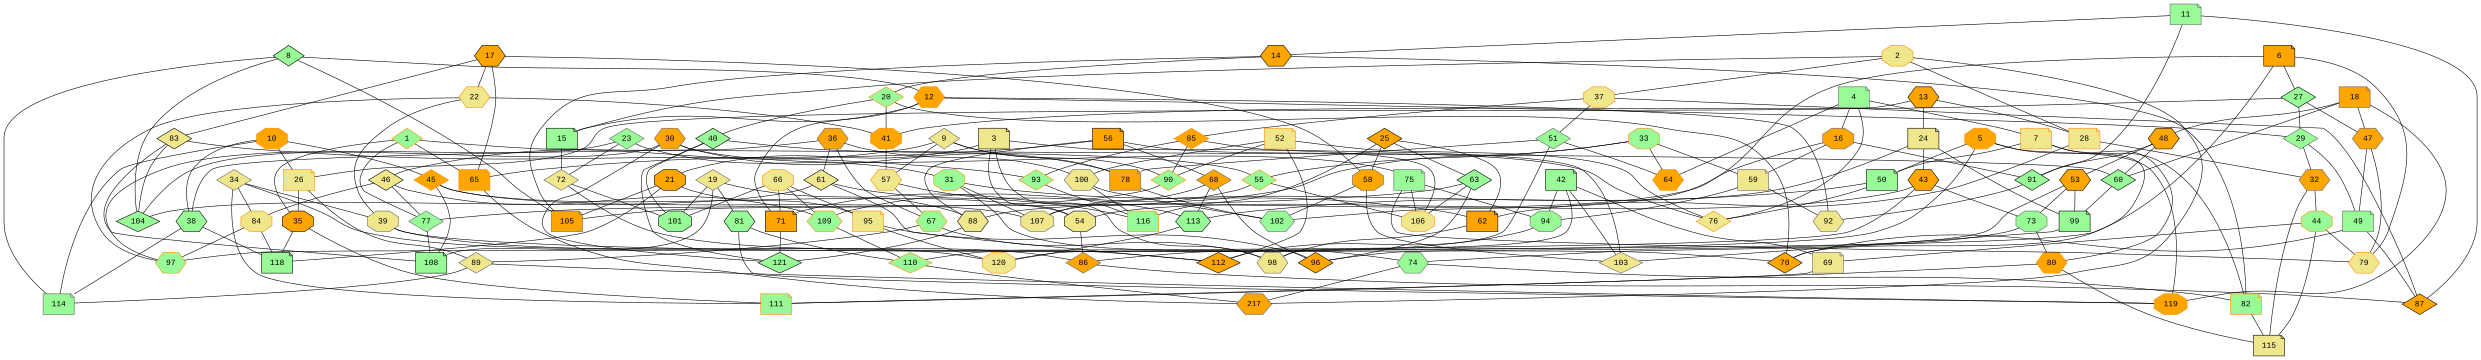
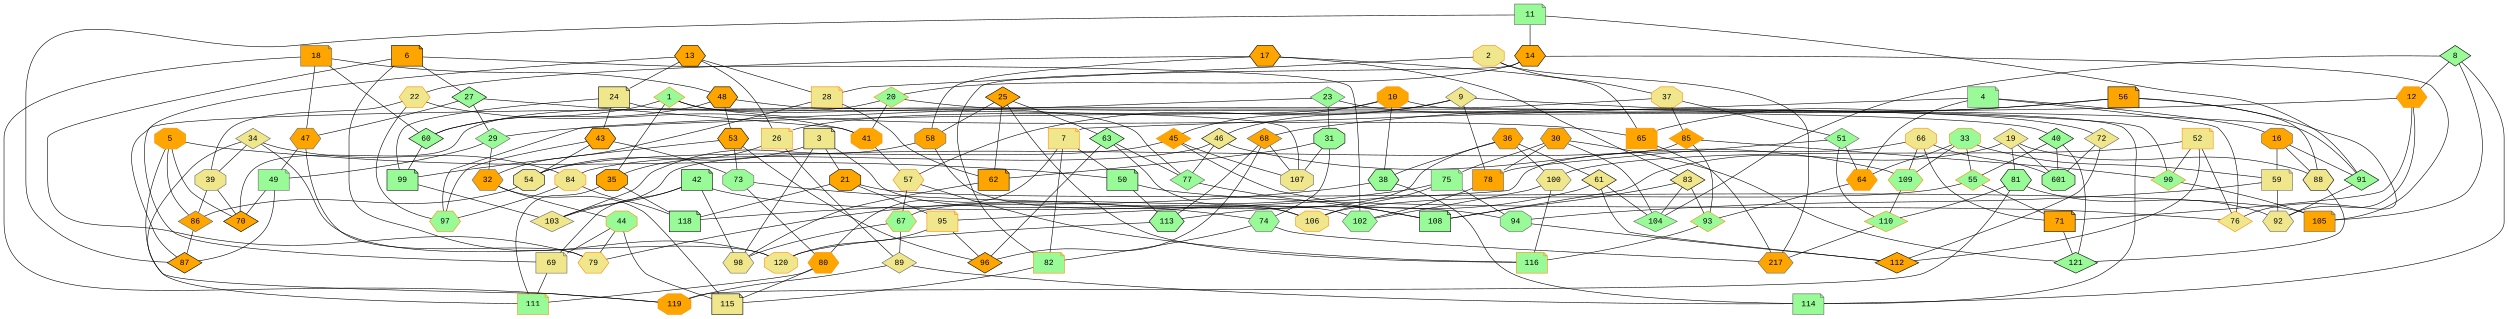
edge "13" -- "69": added
node "15": removed
node "31": color darkorange -> black
edge "64" -- "93": added
edge "81" -- "92": added
node "104": color black -> gray40
node "101": label "101" -> "601"
